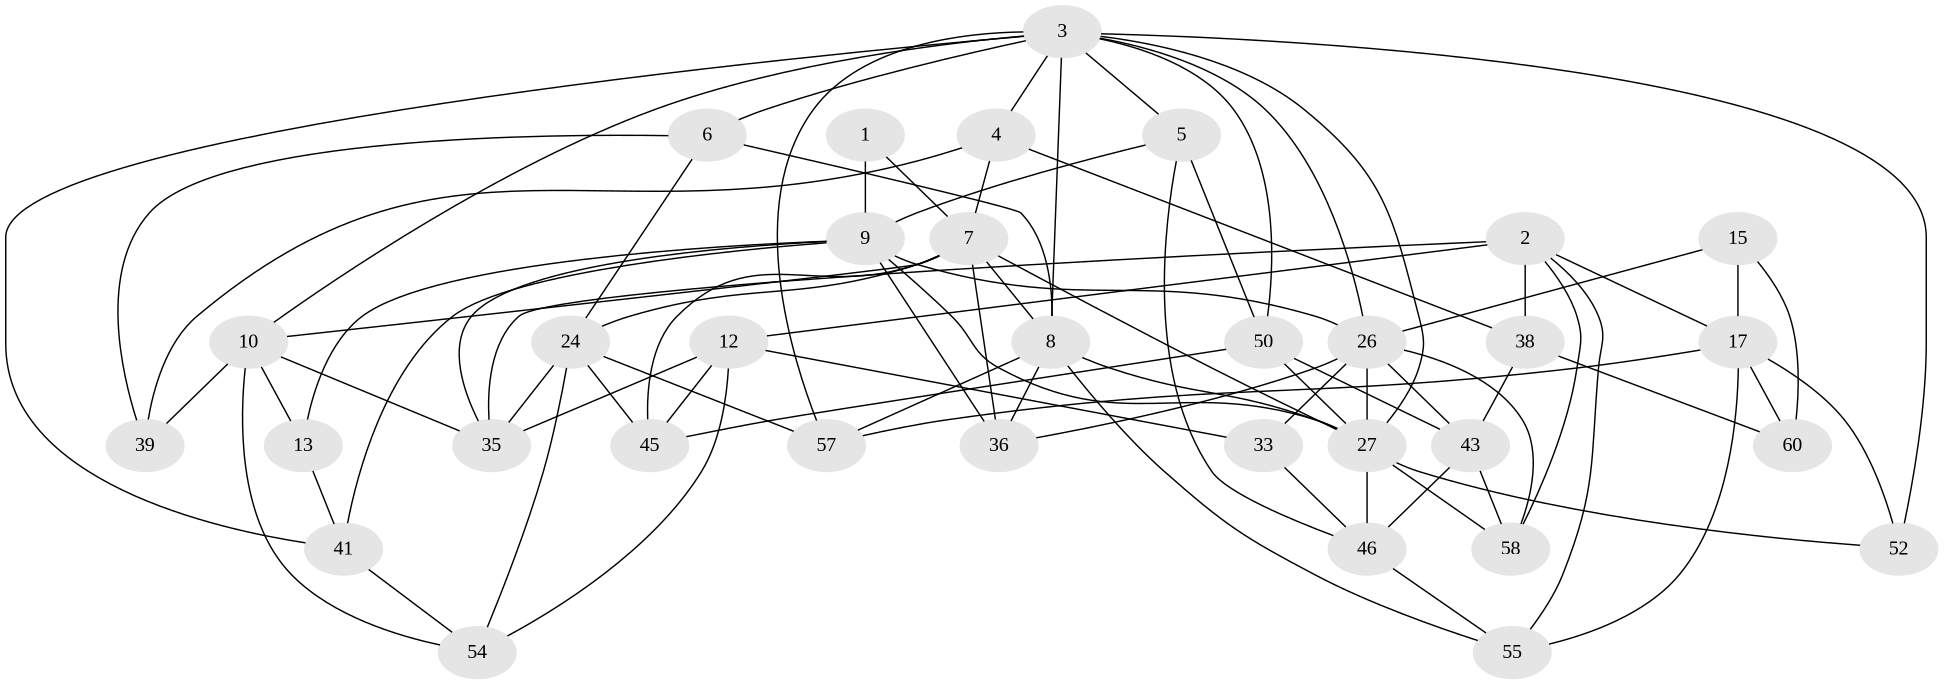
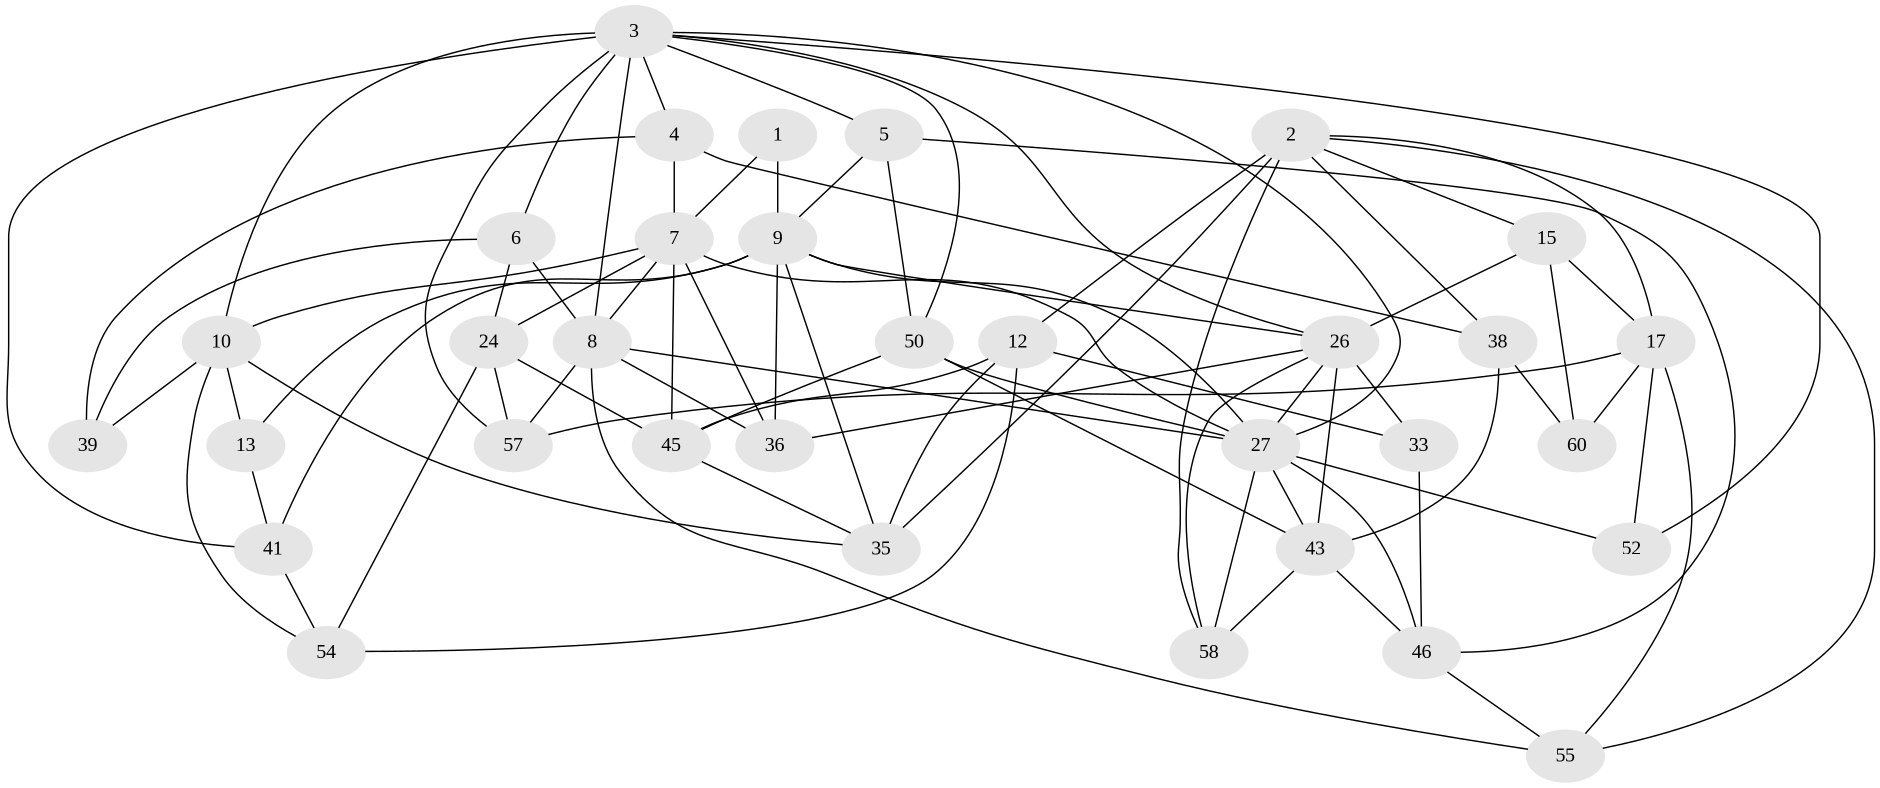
edge "2" -- "15": added
edge "24" -- "35": now "45" -- "35"
edge "27" -- "43": added
